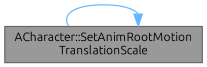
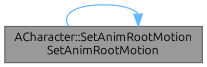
node "ACharacter::SetAnimRootMotion TranslationScale": label "ACharacter::SetAnimRootMotion TranslationScale" -> "ACharacter::SetAnimRootMotion SetAnimRootMotion"
